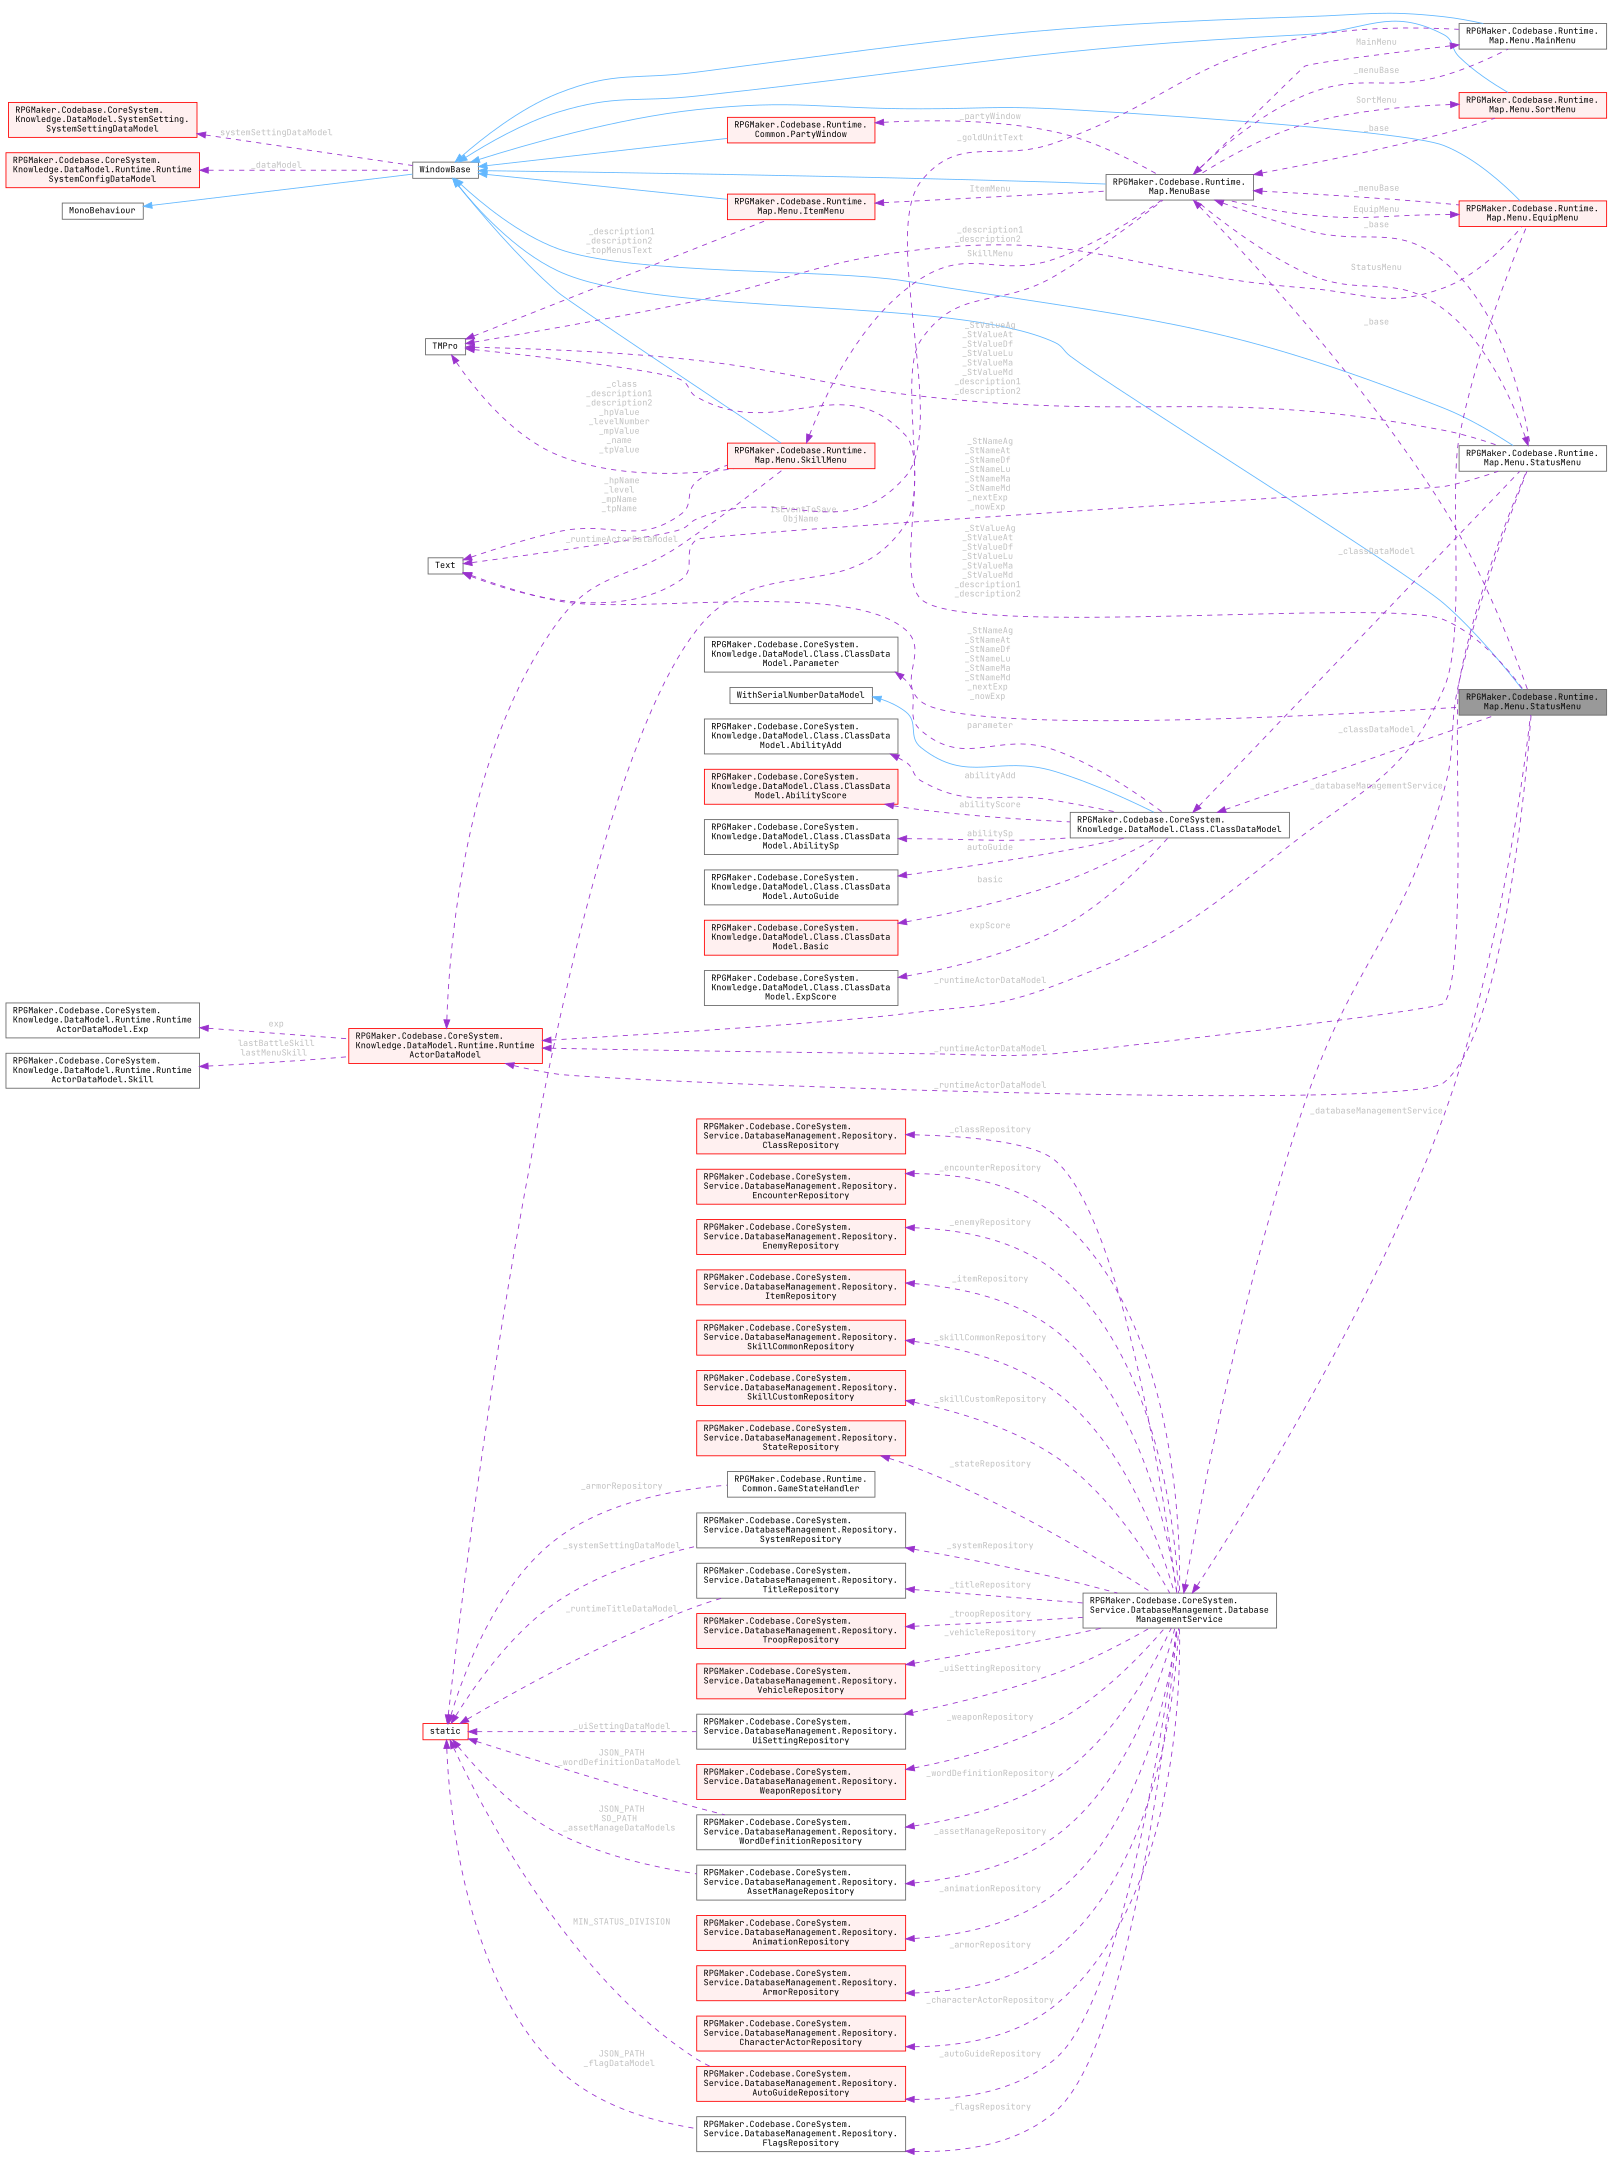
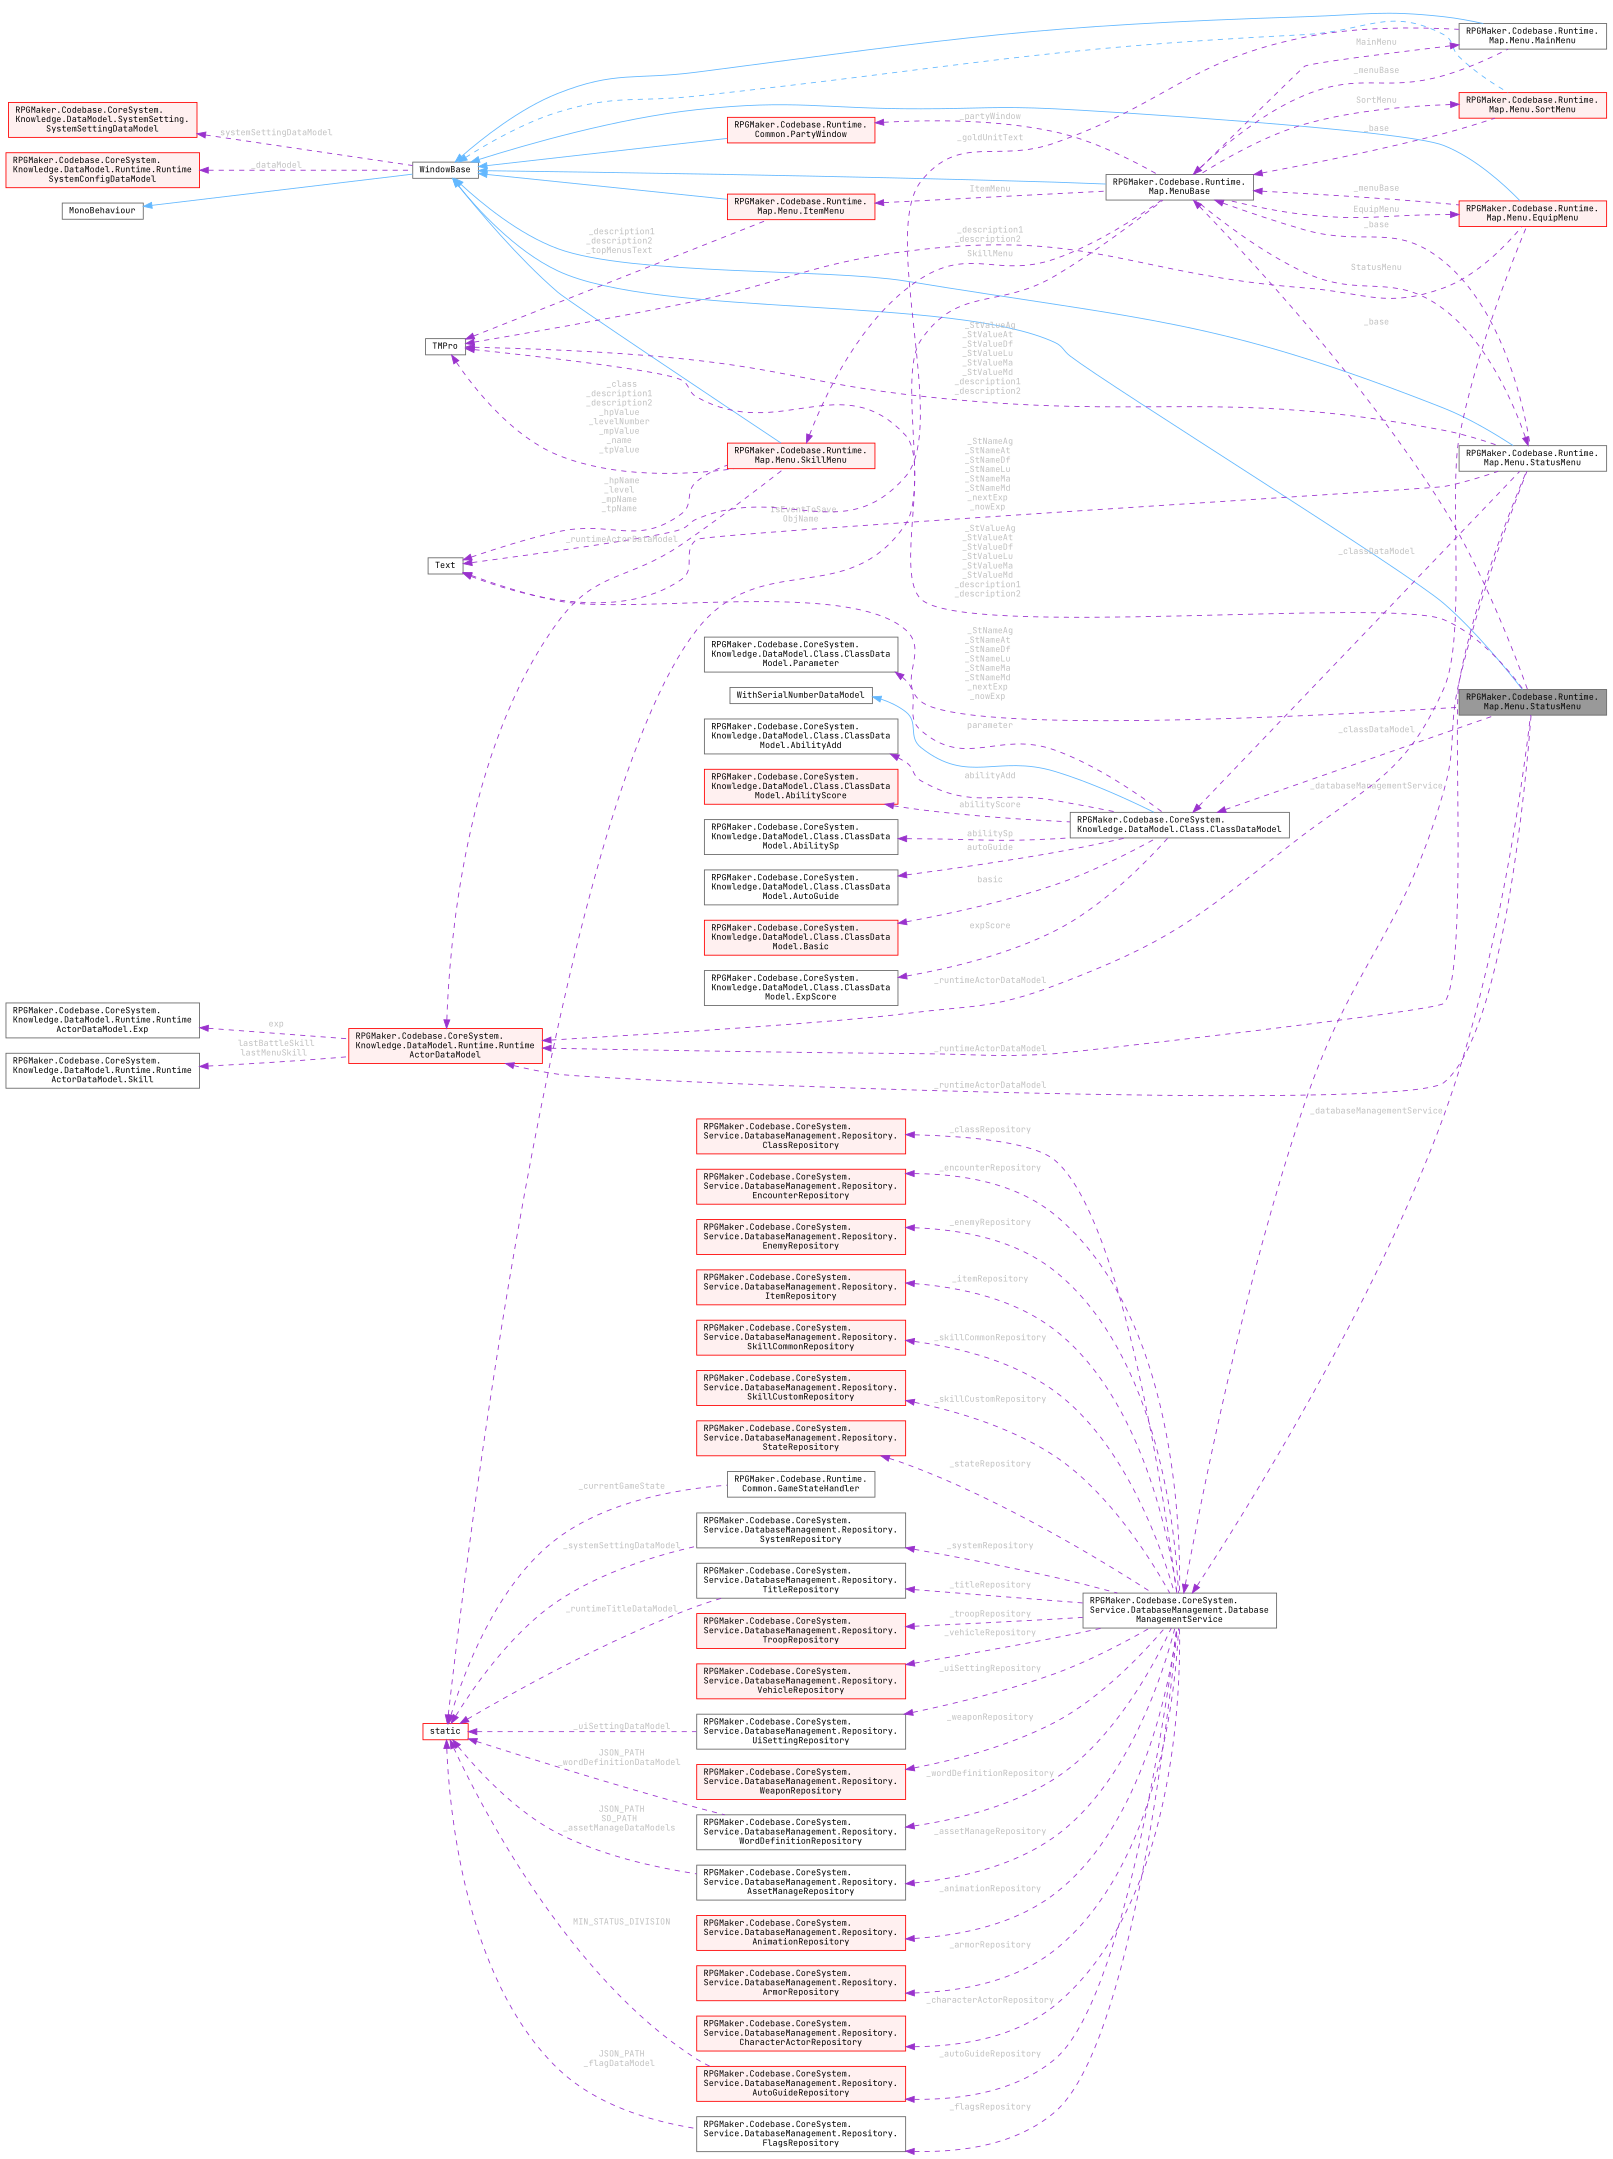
edge "RPGMaker.Codebase.Runtime. Map.Menu.SortMenu" -> "WindowBase": style solid -> dashed
edge "RPGMaker.Codebase.Runtime. Common.GameStateHandler" -> "static": label " _armorRepository" -> " _currentGameState"
